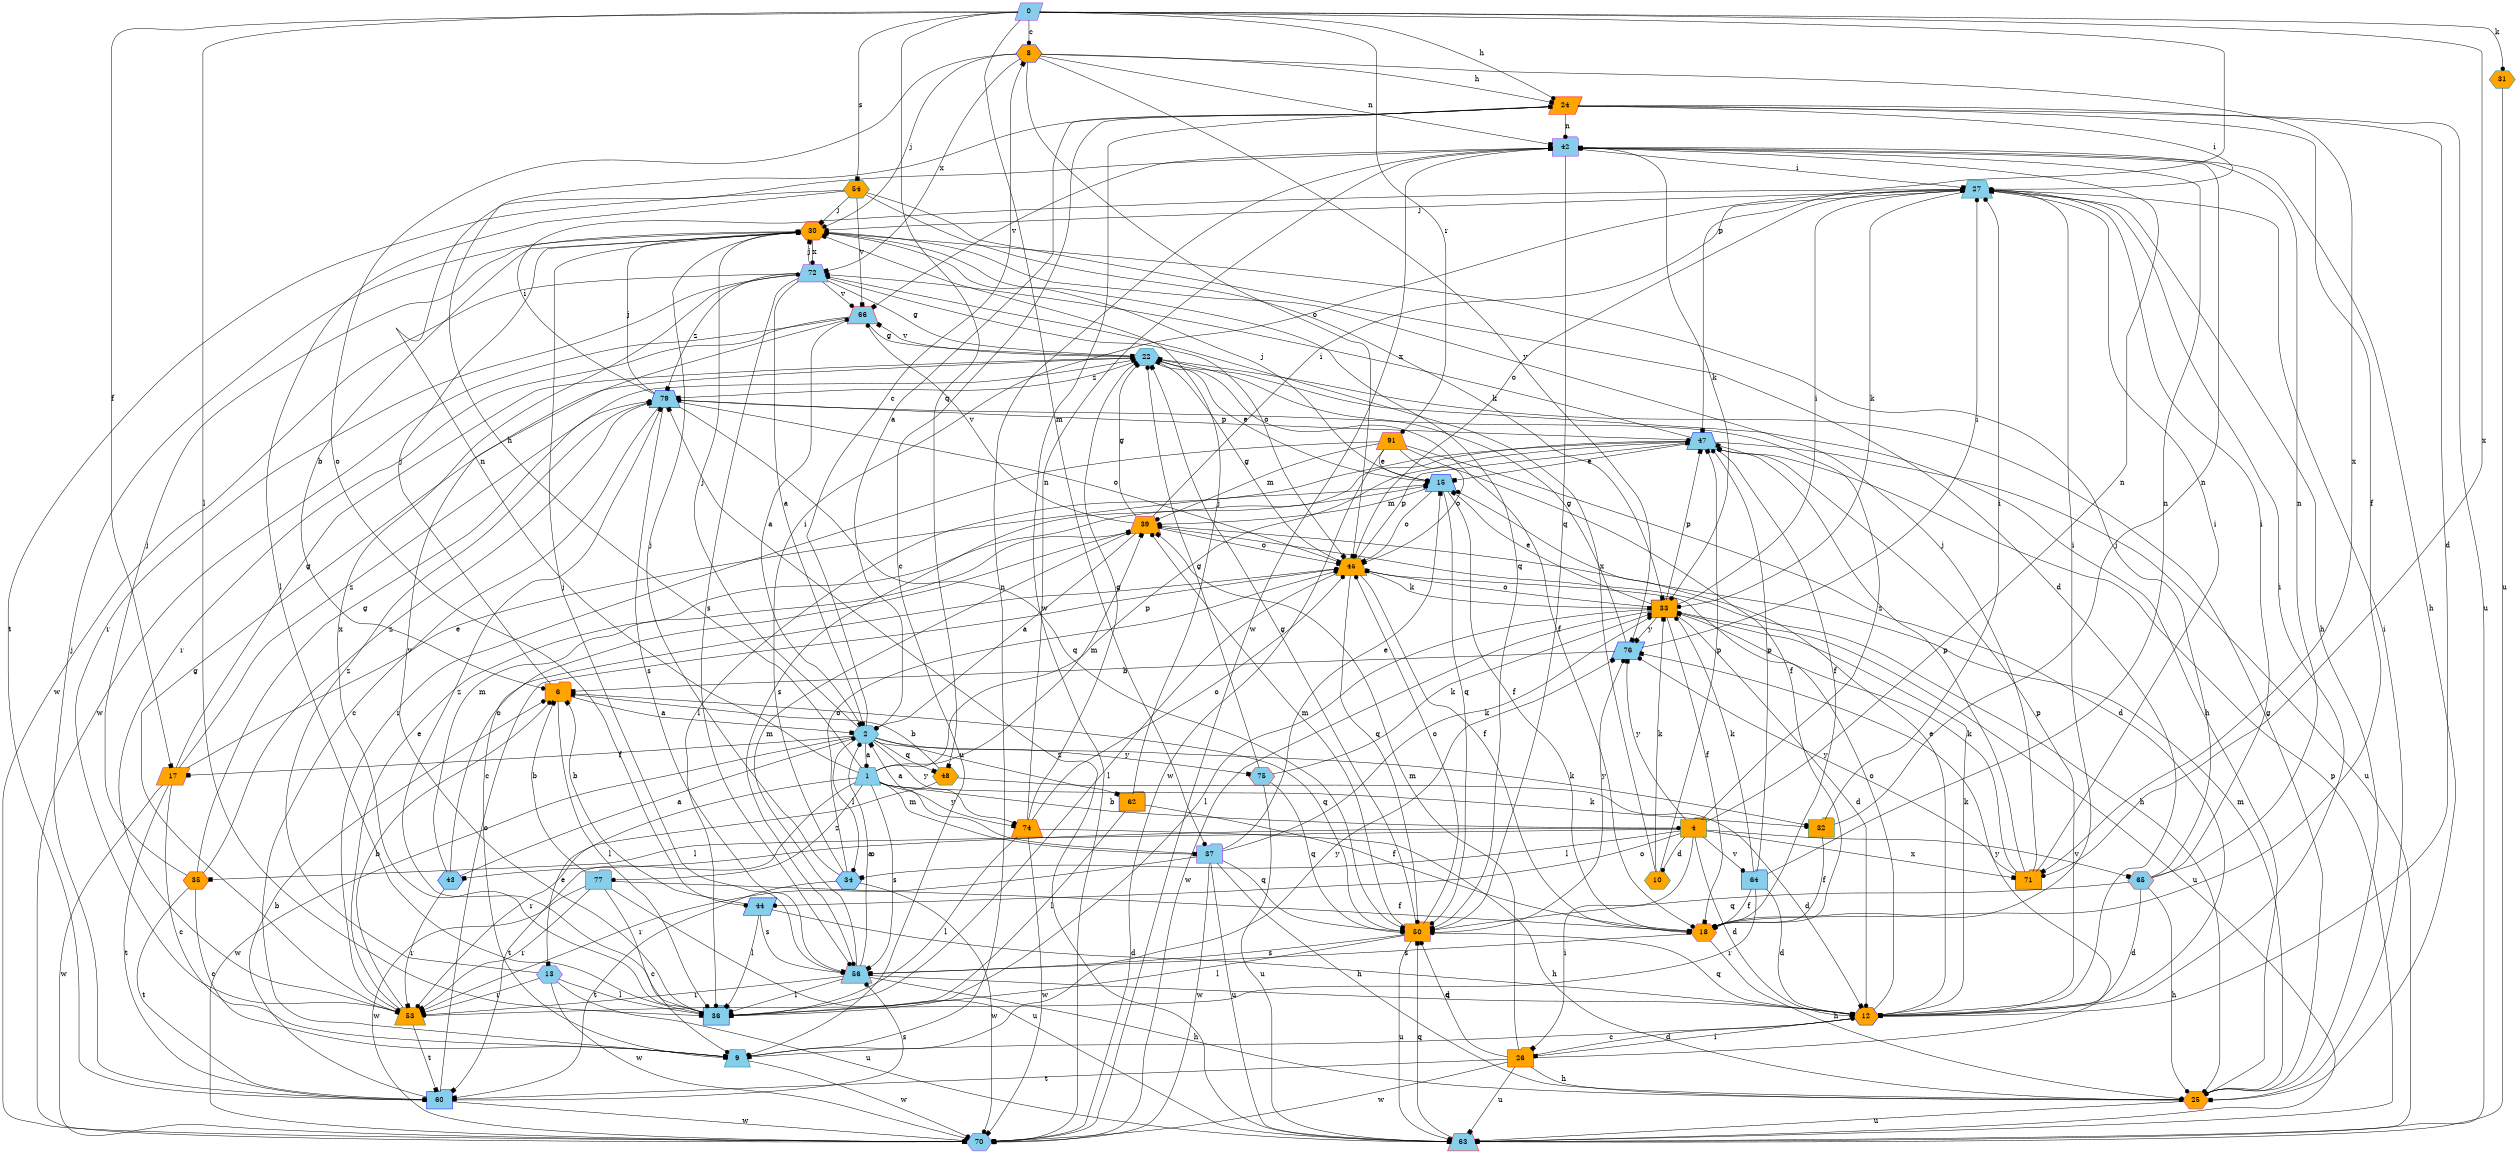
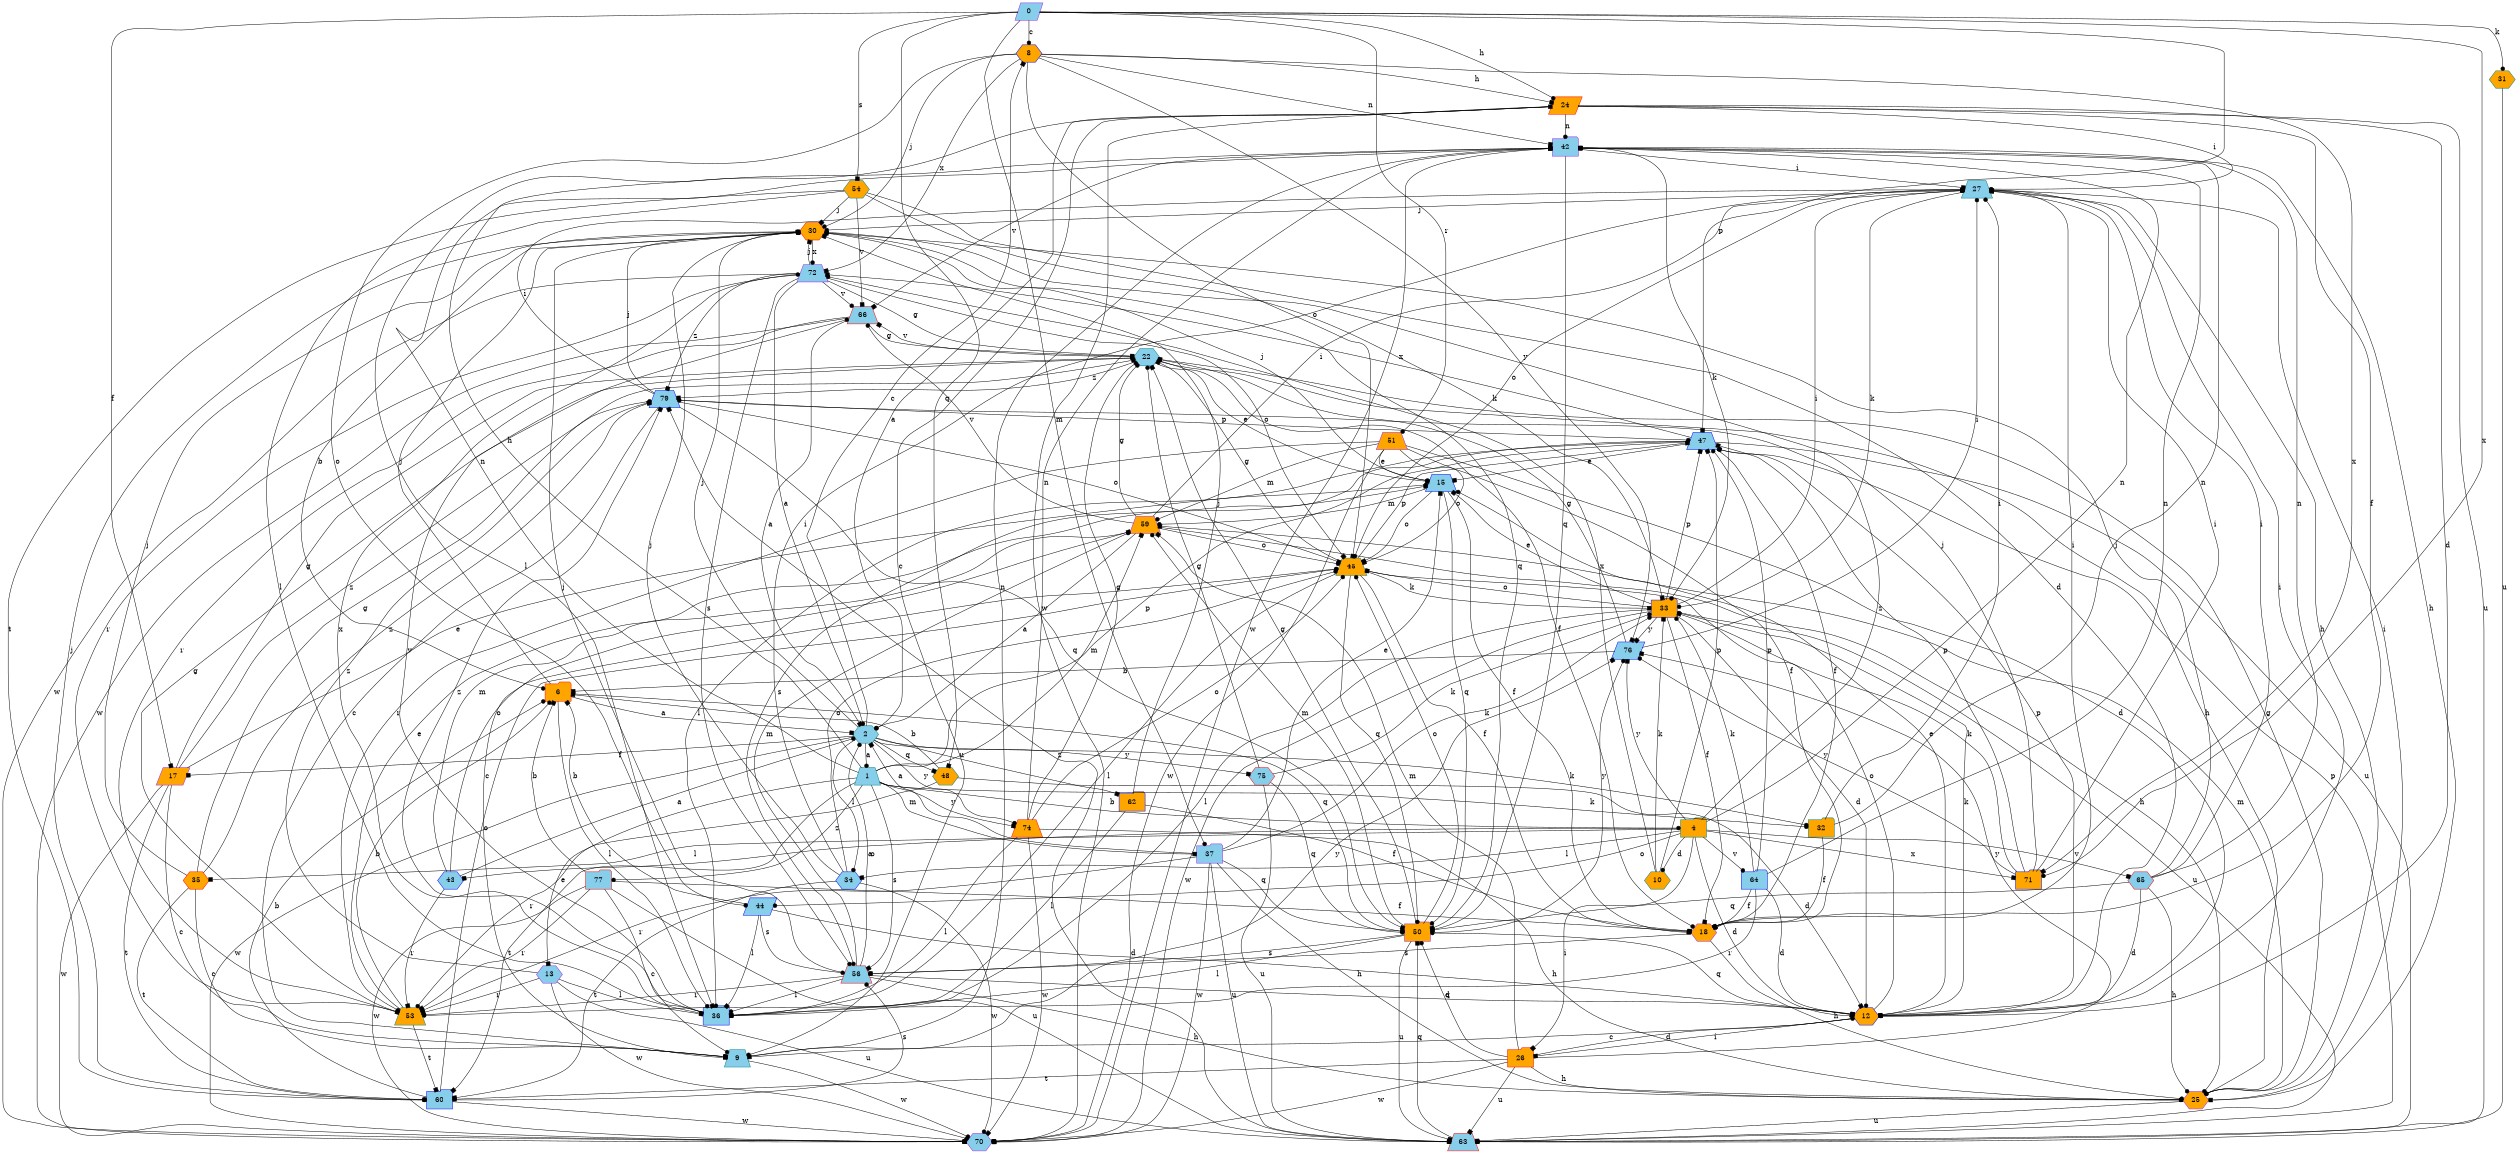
edge "0" -> "36": now "42" -> "36"
node "91": label "91" -> "51"
node "39": label "39" -> "59"
edge "79" -> "56": removed, label "s"
